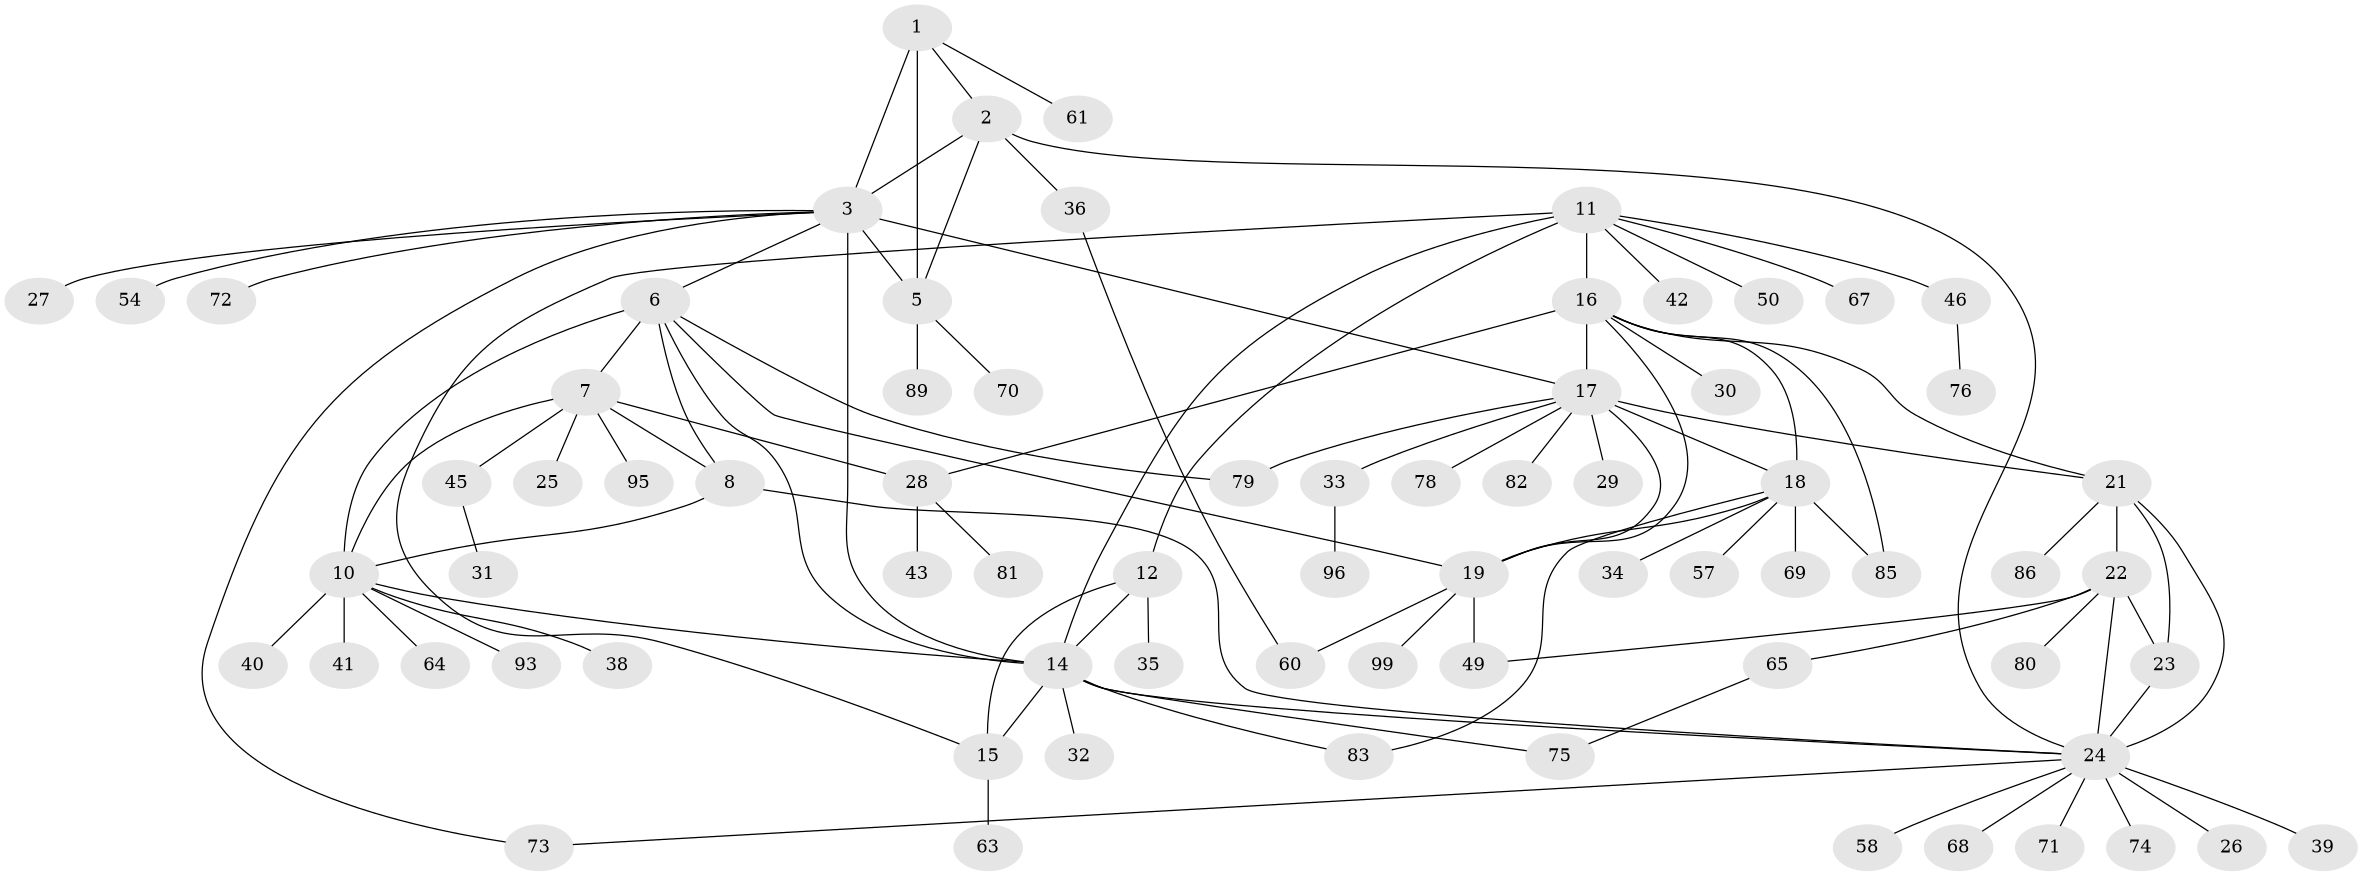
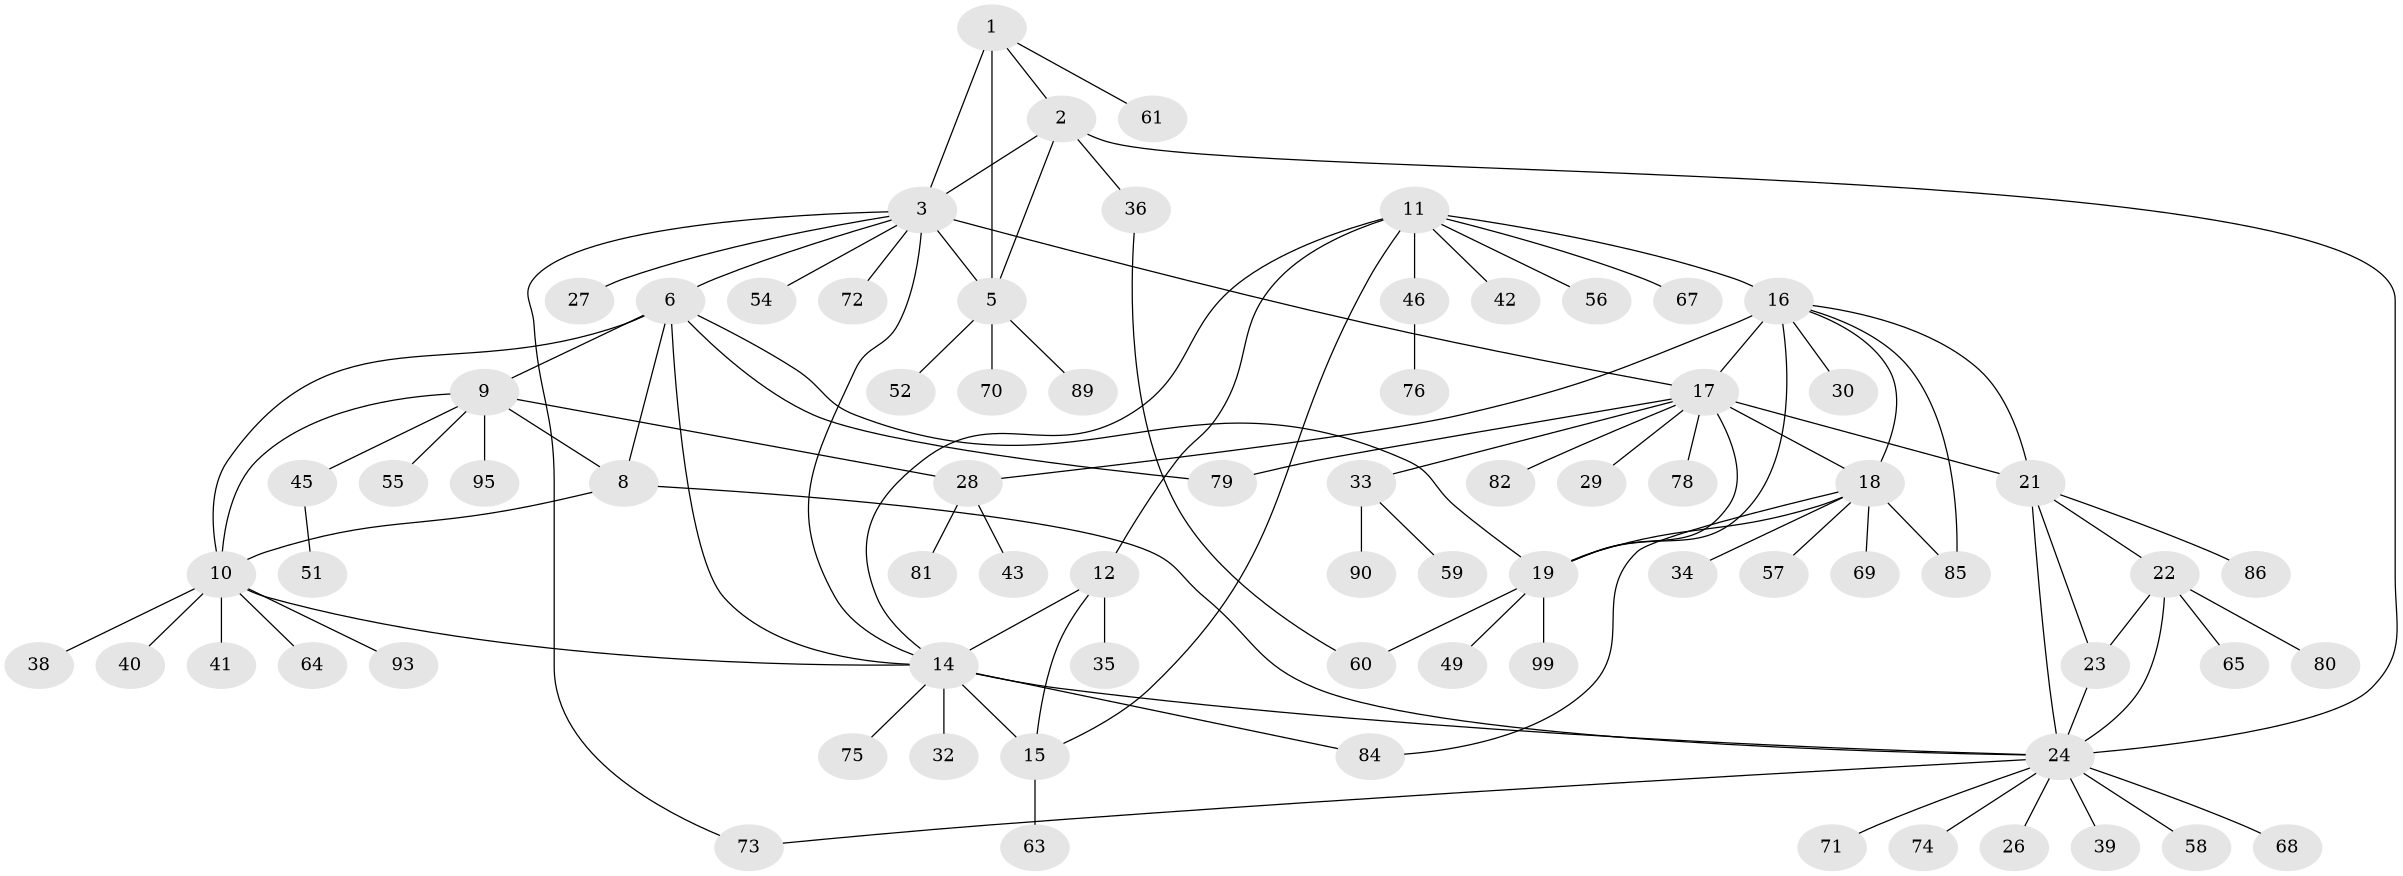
node "50": label "50" -> "56"
node "7": label "7" -> "9"
node "52": added
node "25": label "25" -> "55"
node "31": label "31" -> "51"
node "96": label "96" -> "90"
node "59": added
edge "22" -- "49": removed
edge "65" -- "75": removed
node "83": label "83" -> "84"
